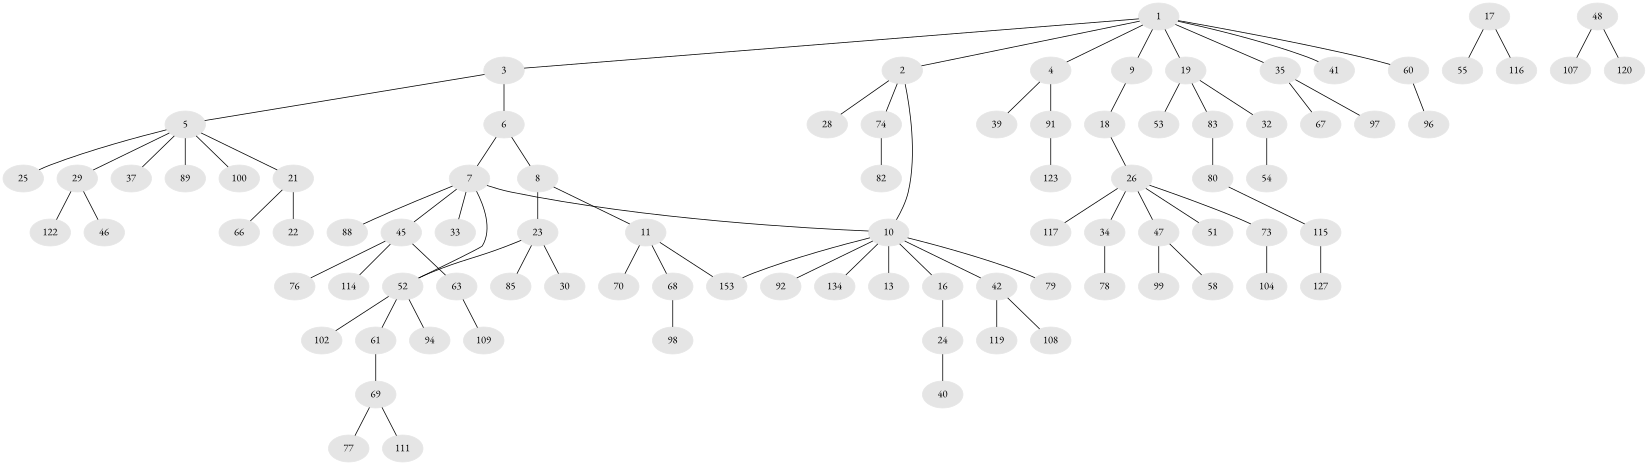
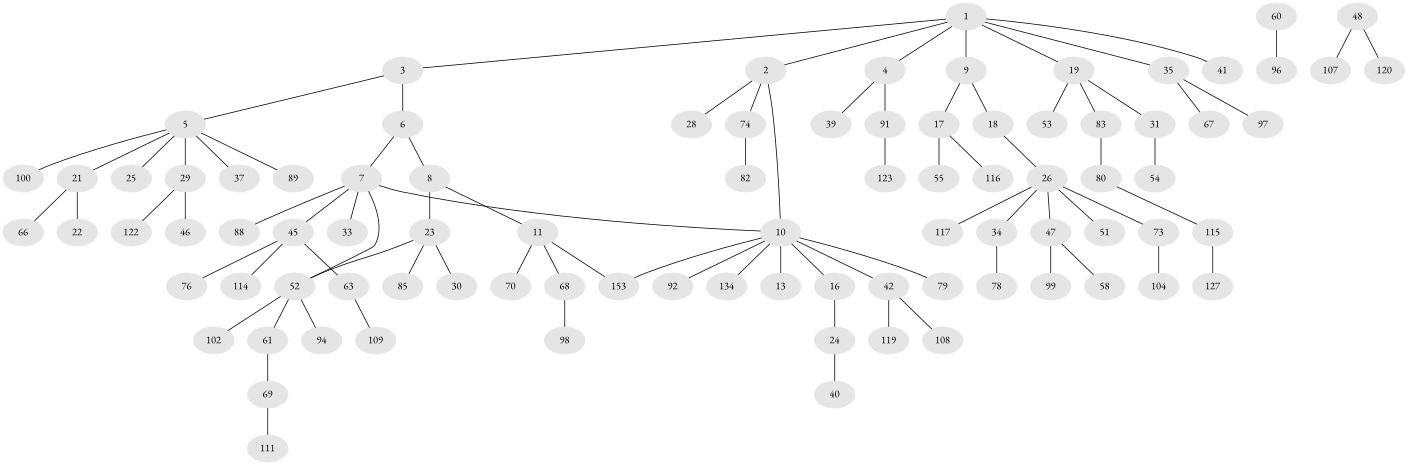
edge "1" -- "60": removed
edge "9" -- "17": added
node "32": label "32" -> "31"
node "77": removed
